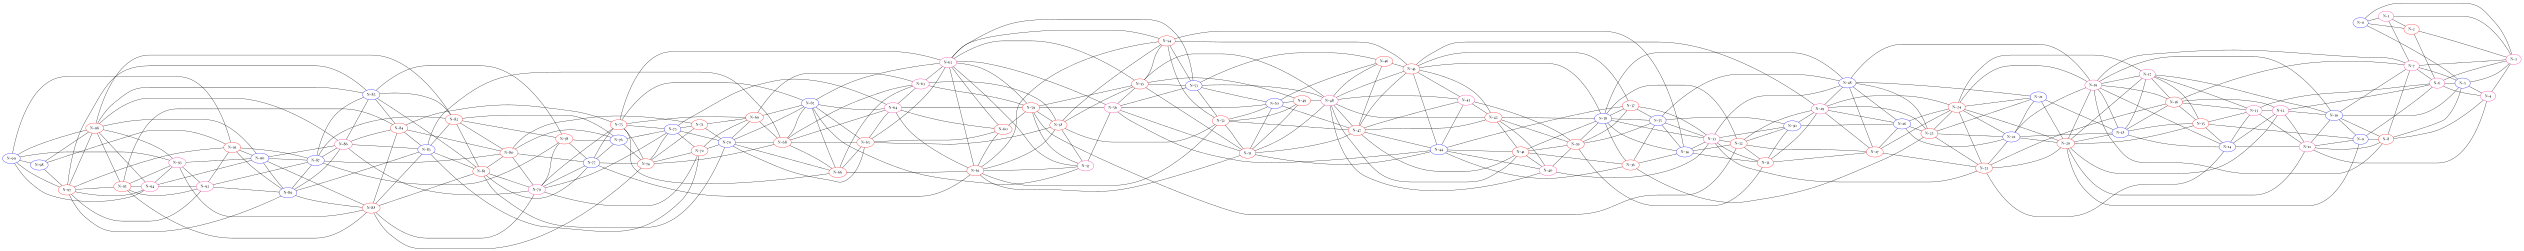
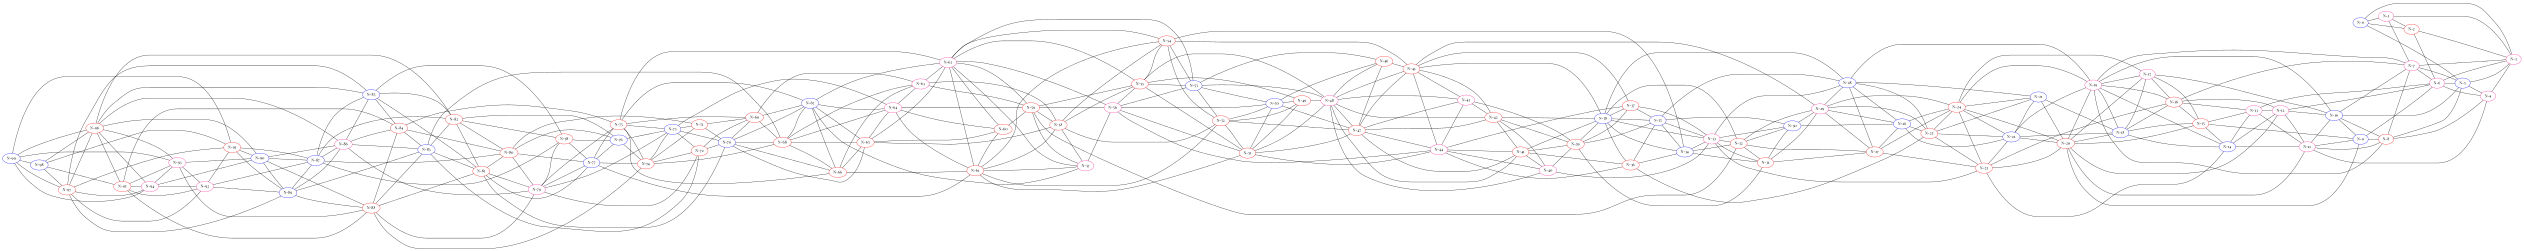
edge "N-17" -- "N-13": removed
node "N-44": color blue -> deeppink
edge "N-95" -- "N-97": now "N-95" -- "N-98"
